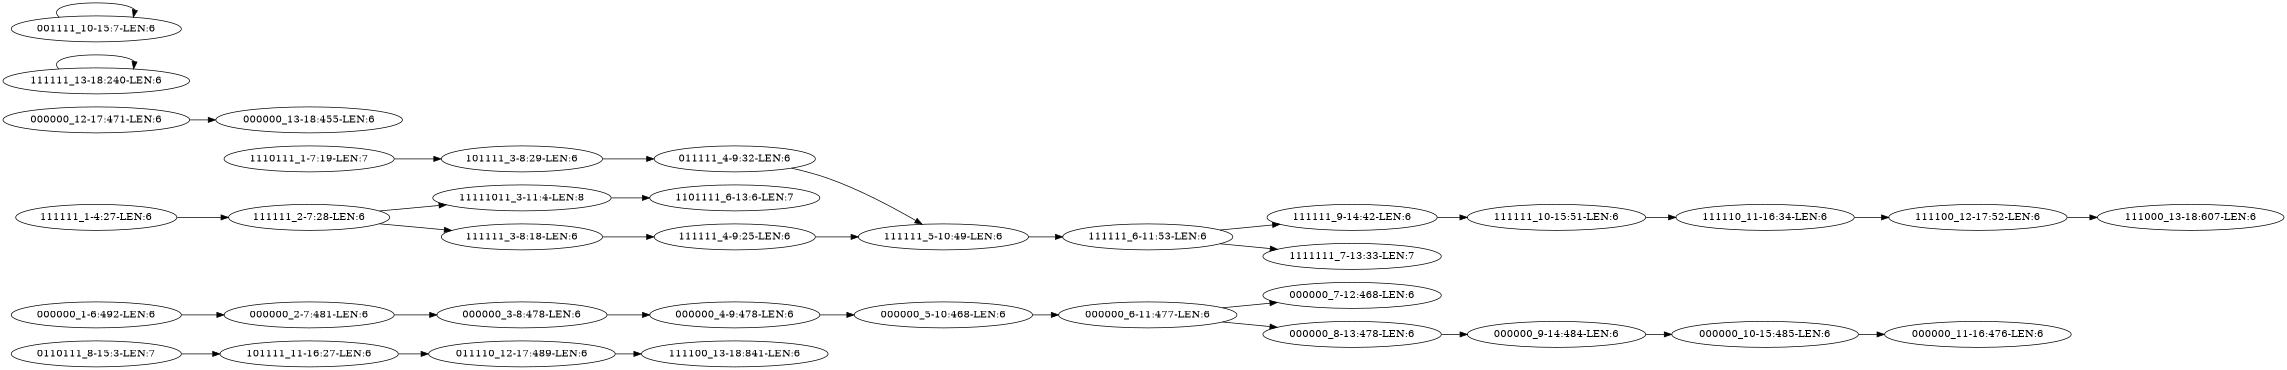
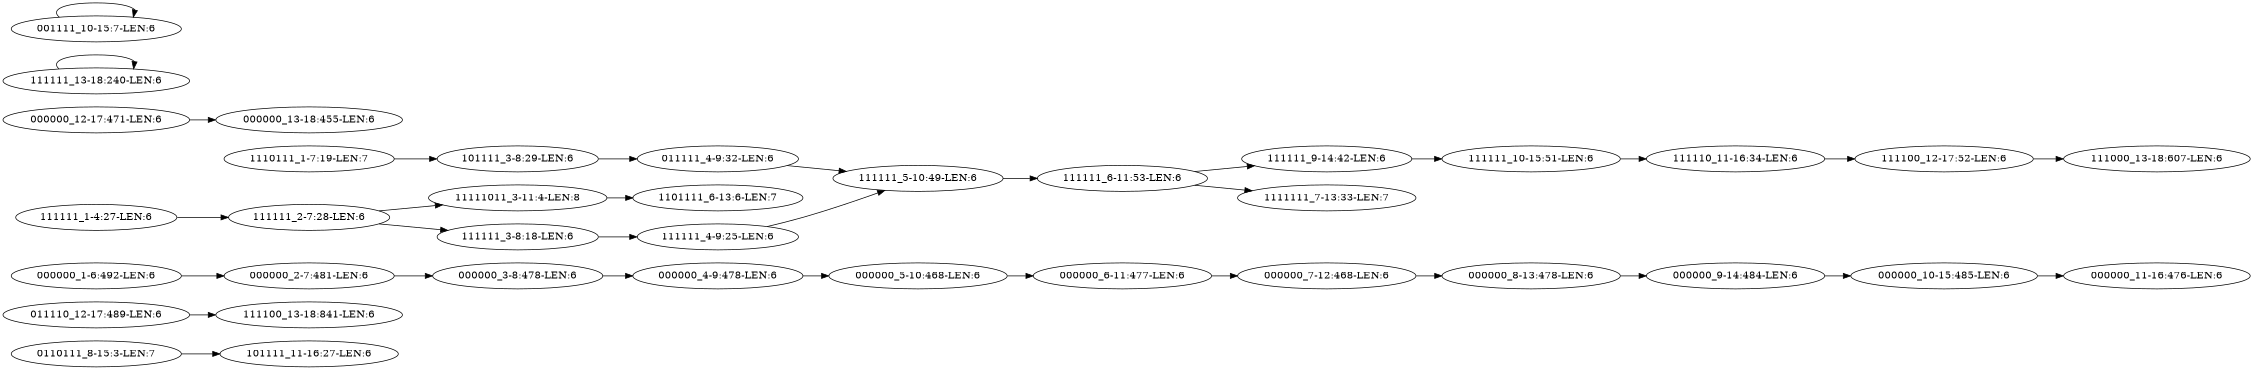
edge "000000_6-11:477-LEN:6" -> "000000_8-13:478-LEN:6": now "000000_7-12:468-LEN:6" -> "000000_8-13:478-LEN:6"
edge "101111_11-16:27-LEN:6" -> "011110_12-17:489-LEN:6": removed
